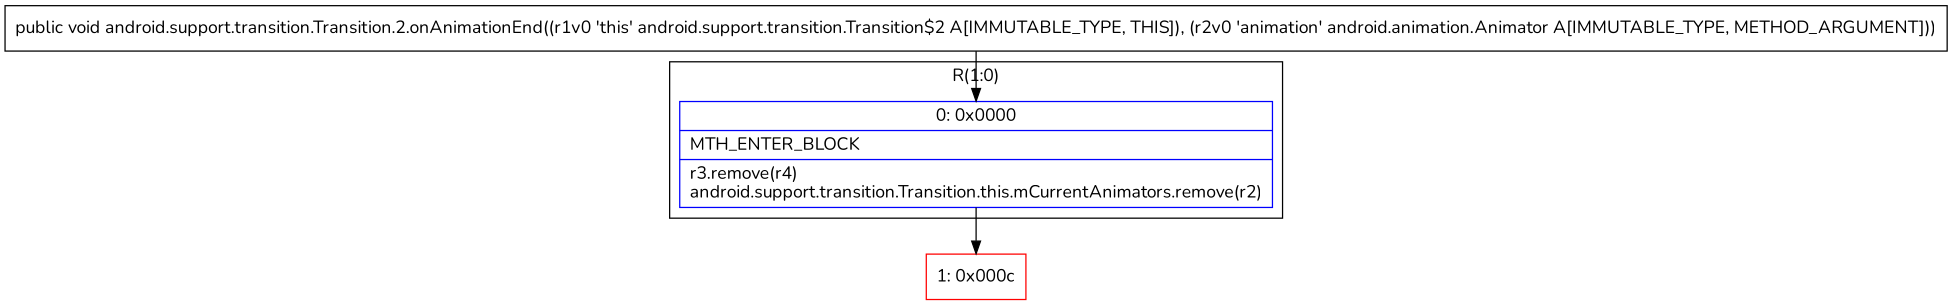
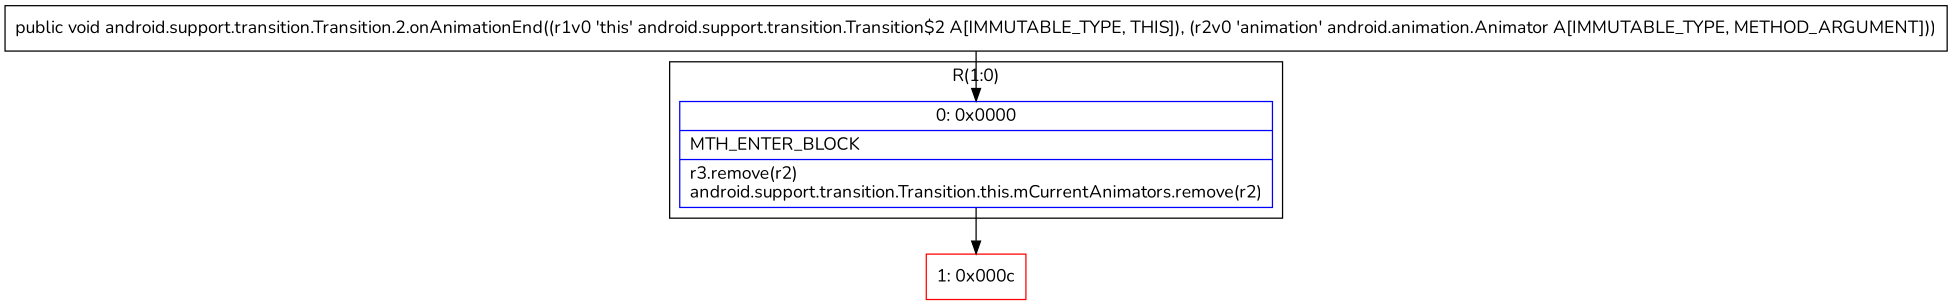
node "0: 0x0000": text "r3.remove(r4)" -> "r3.remove(r2)"
